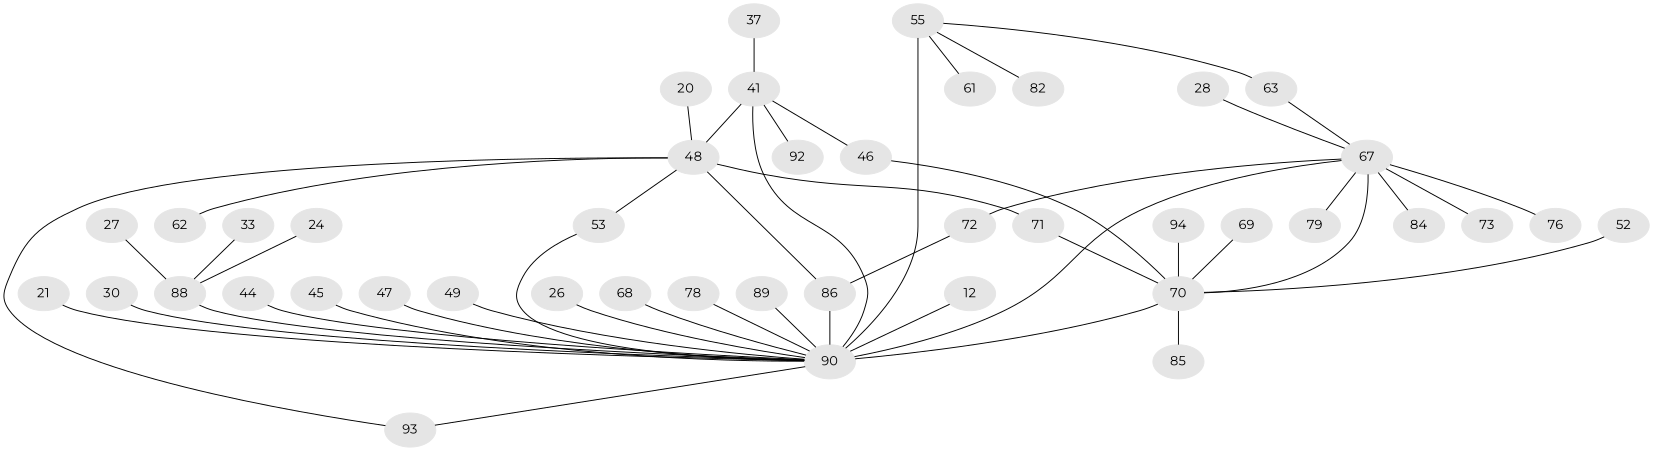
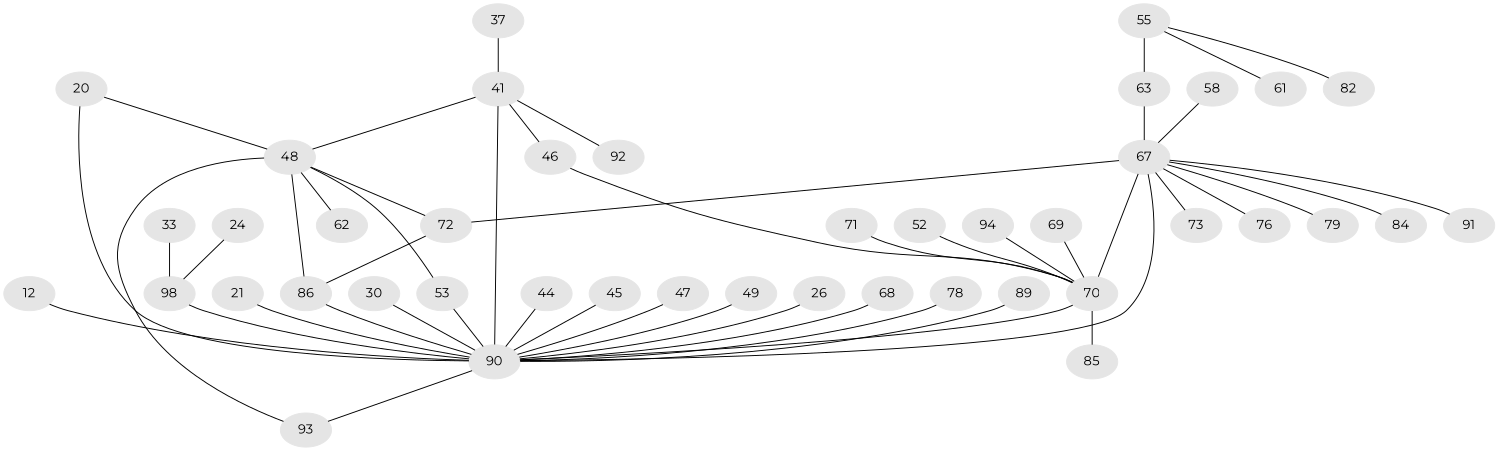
node "28": label "28" -> "58"
edge "48" -- "71": now "48" -- "72"
edge "55" -- "90": now "20" -- "90"
node "27": removed
node "91": added
node "88": label "88" -> "98"
